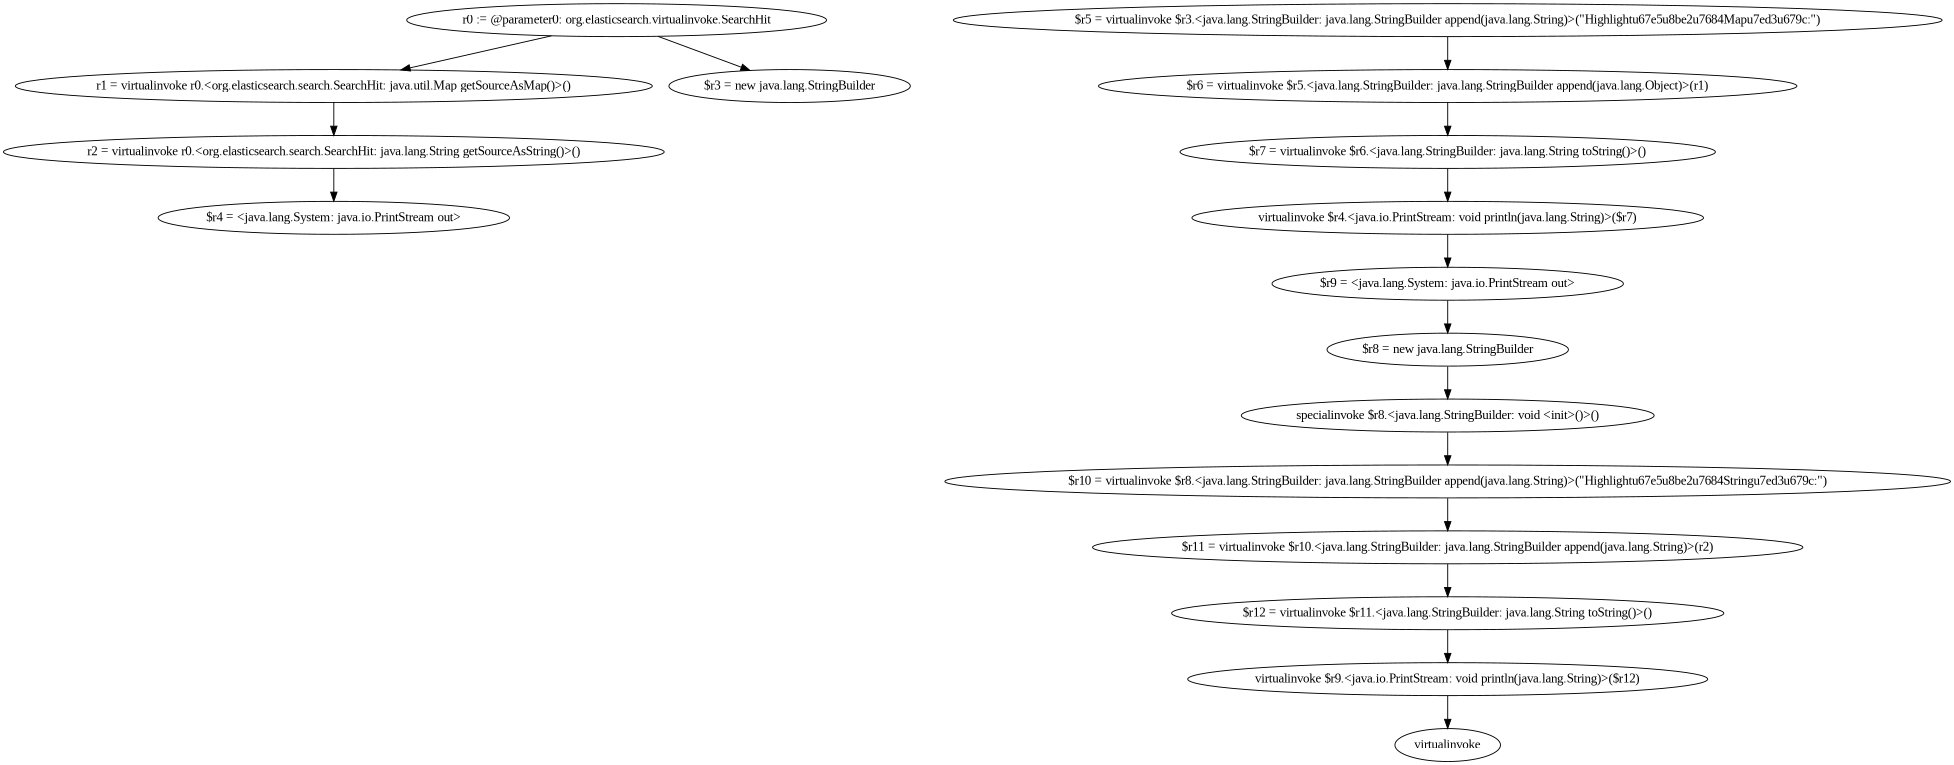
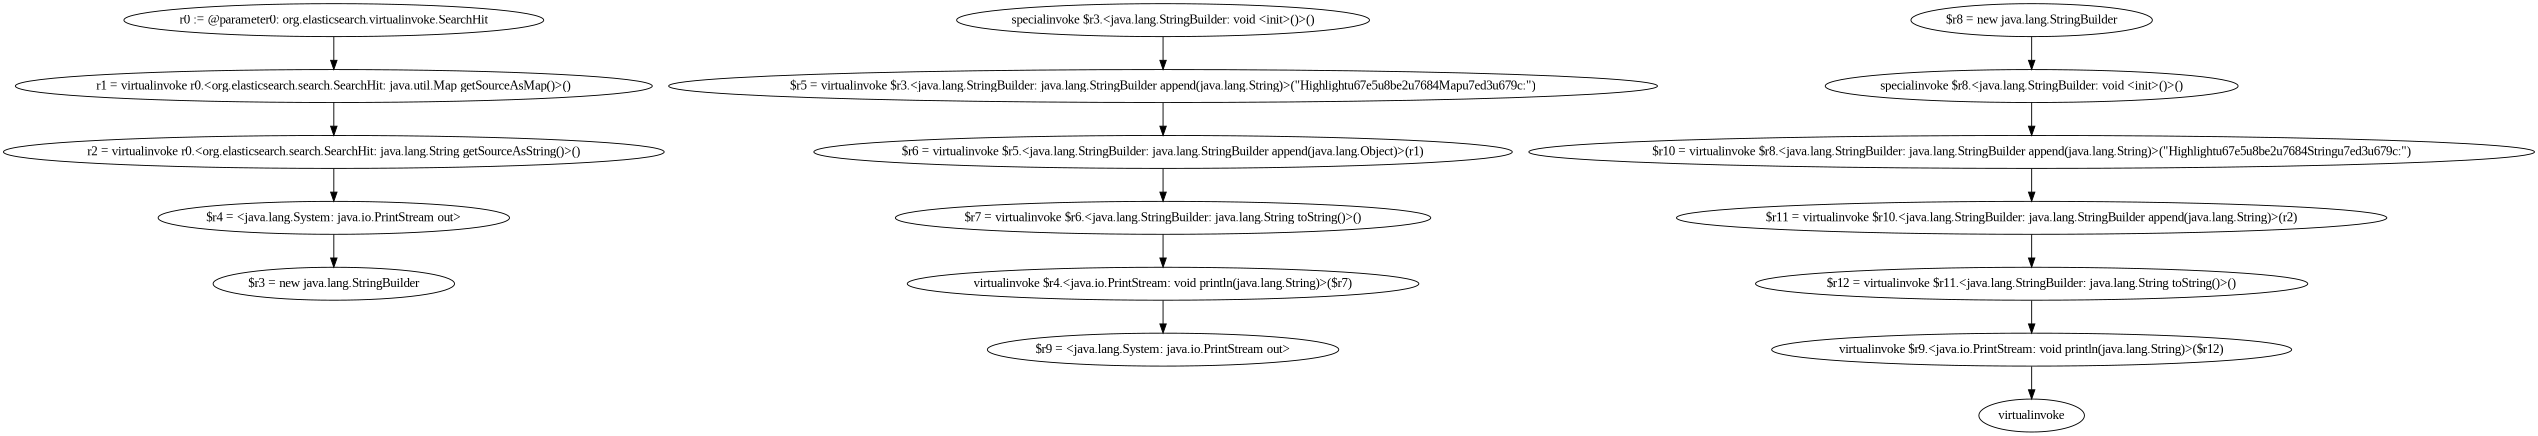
node "specialinvoke $r3.<java.lang.StringBuilder: void <init>()>()": added
edge "r0 := @parameter0: org.elasticsearch.virtualinvoke.SearchHit" -> "$r3 = new java.lang.StringBuilder": now "$r4 = <java.lang.System: java.io.PrintStream out>" -> "$r3 = new java.lang.StringBuilder"
edge "$r9 = <java.lang.System: java.io.PrintStream out>" -> "$r8 = new java.lang.StringBuilder": removed
